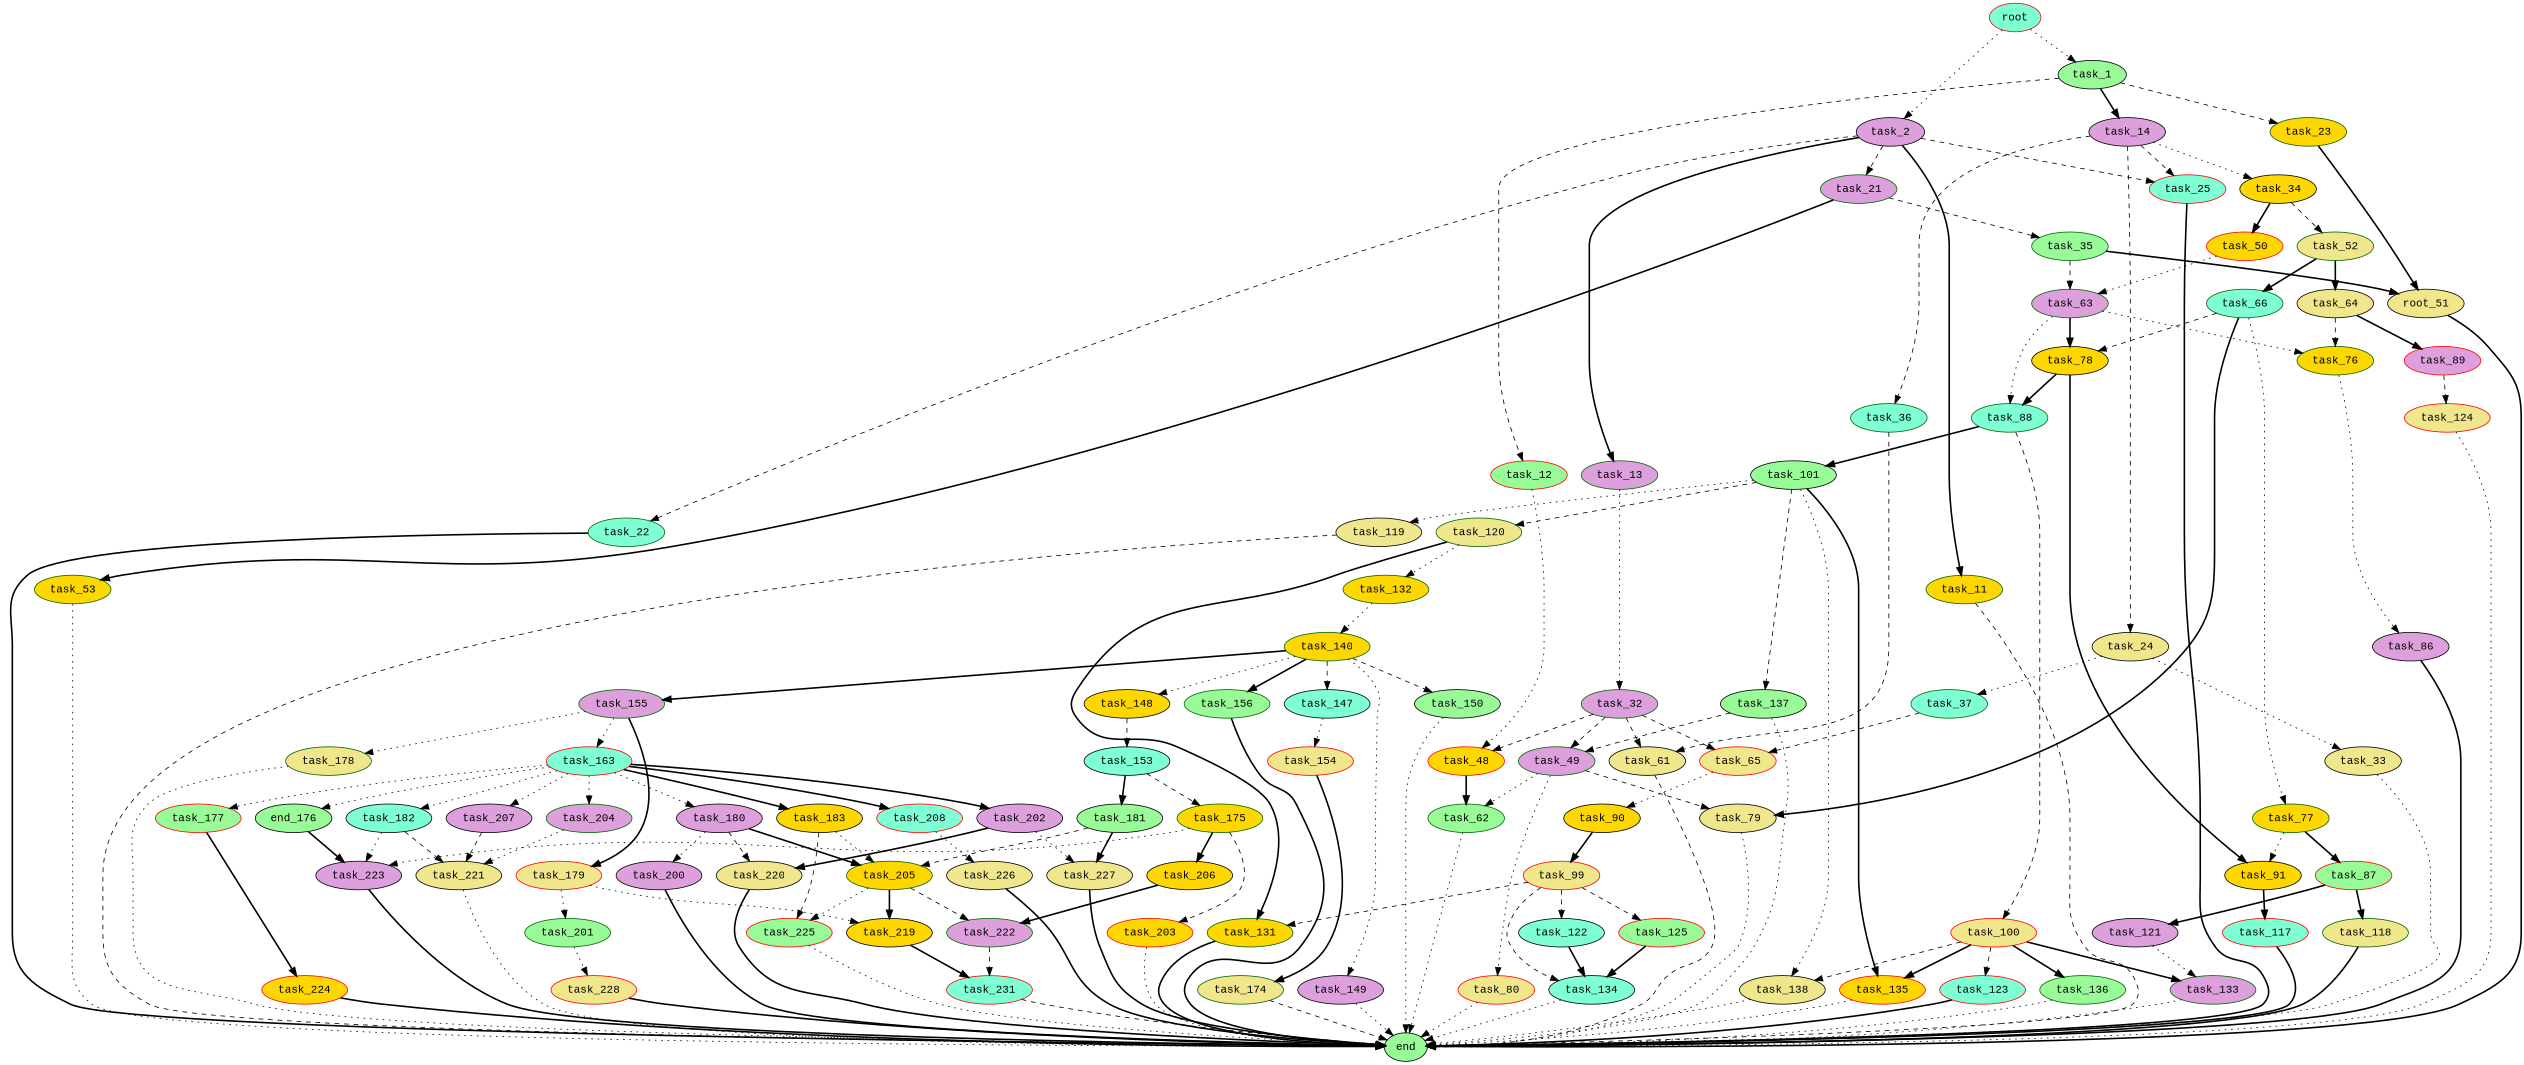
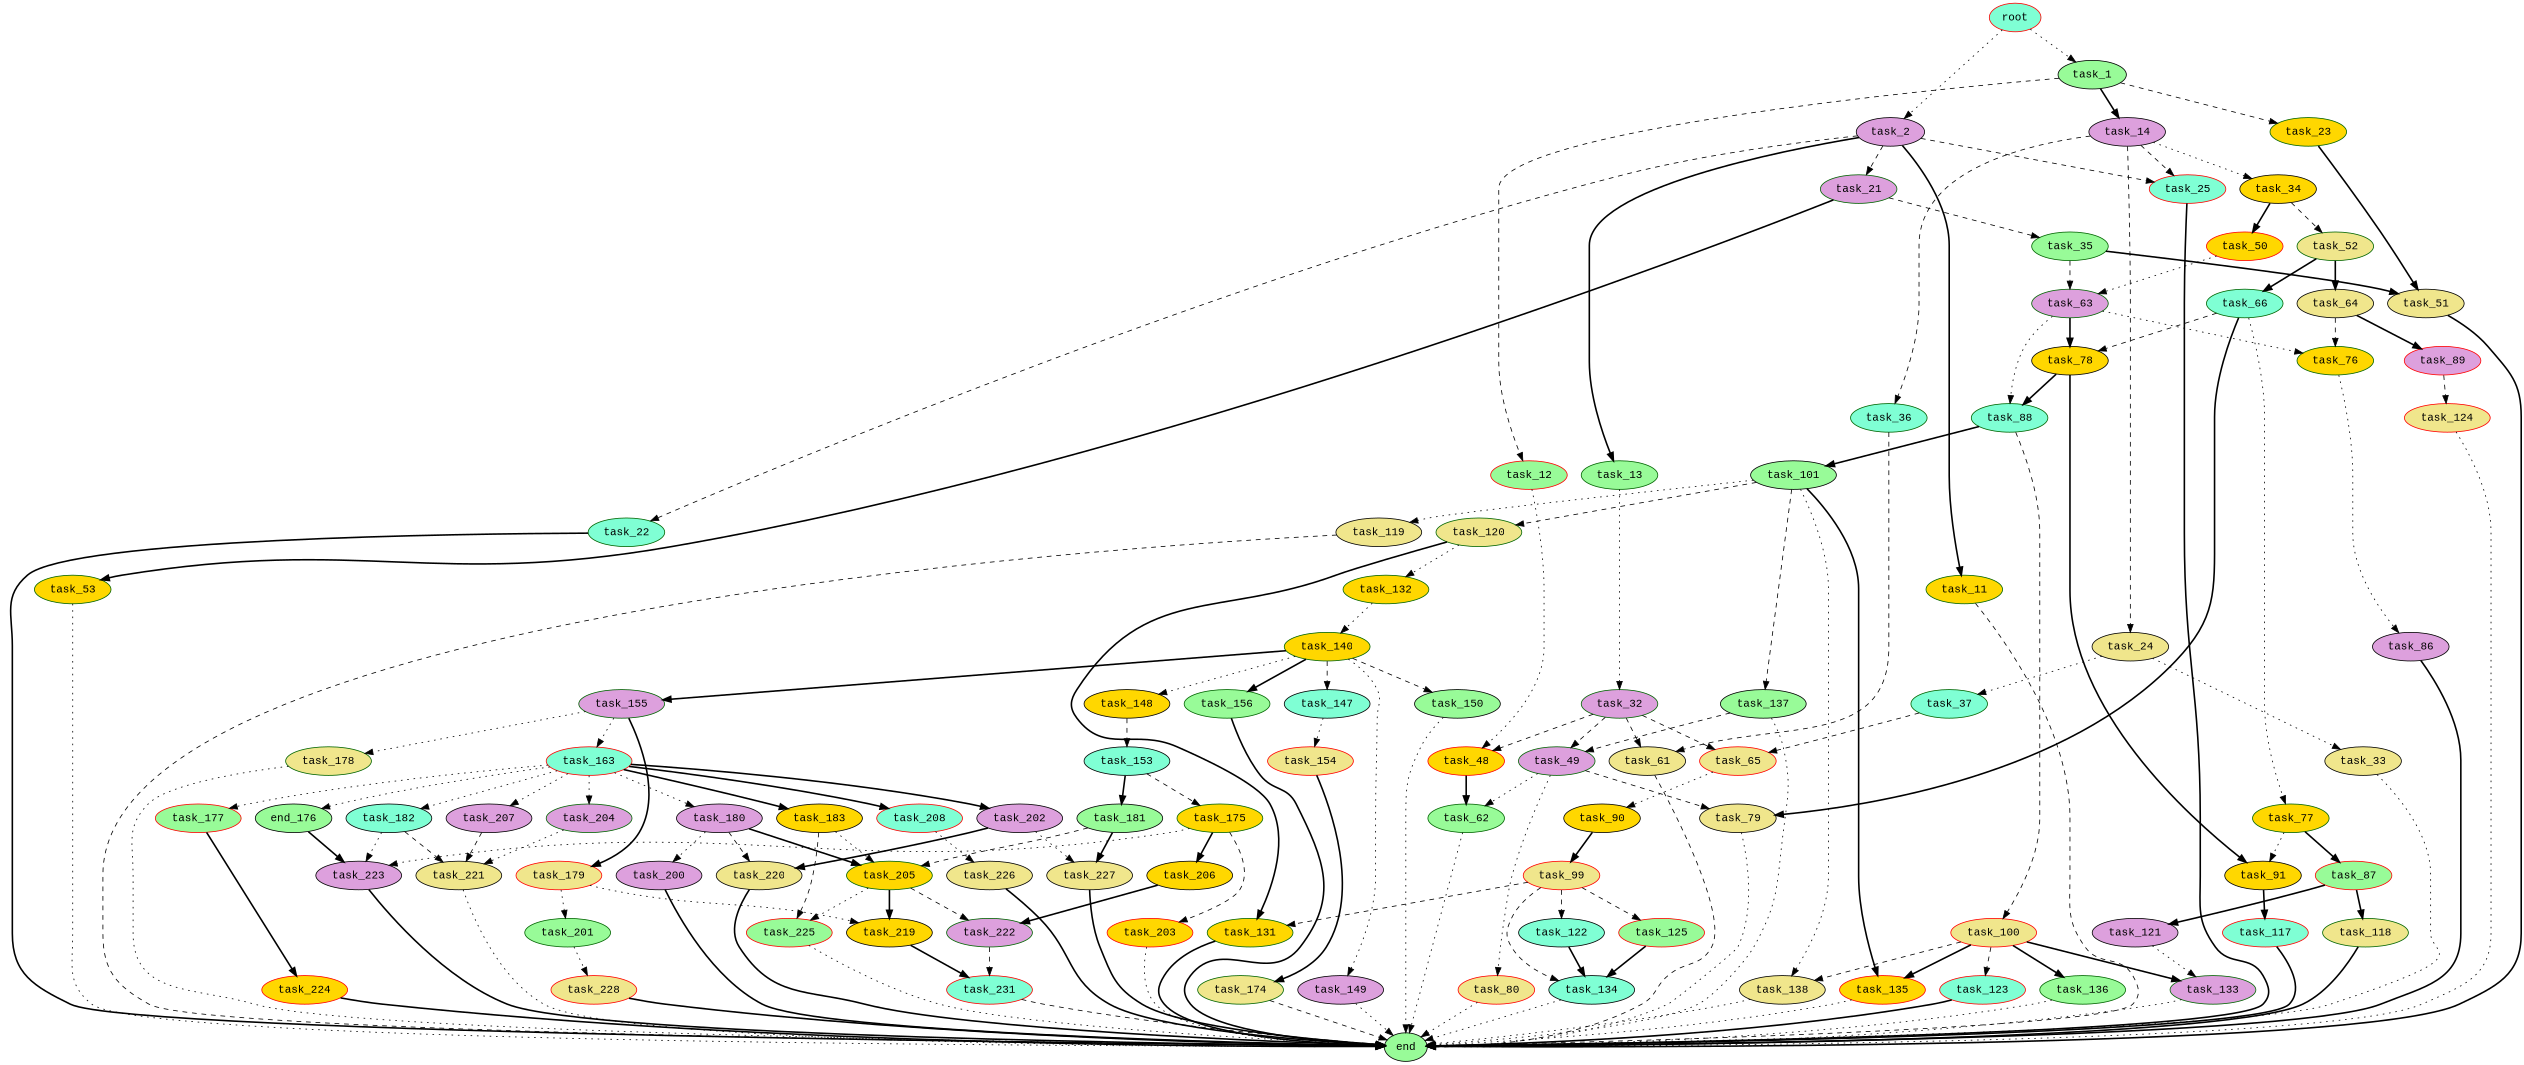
node "root_51": label "root_51" -> "task_51"
node "task_13": fillcolor plum -> palegreen
